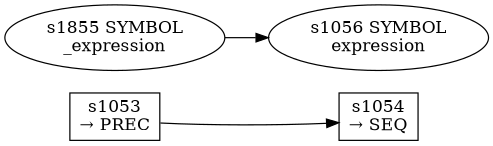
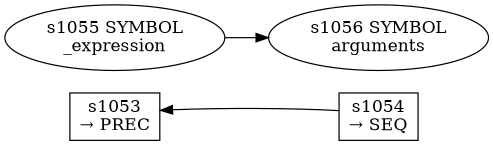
node "s1855 SYMBOL _expression": label "s1855 SYMBOL _expression" -> "s1055 SYMBOL _expression"
node "s1056 SYMBOL expression": label "s1056 SYMBOL expression" -> "s1056 SYMBOL arguments"
edge "s1053 → PREC" -> "s1054 → SEQ": reversed
